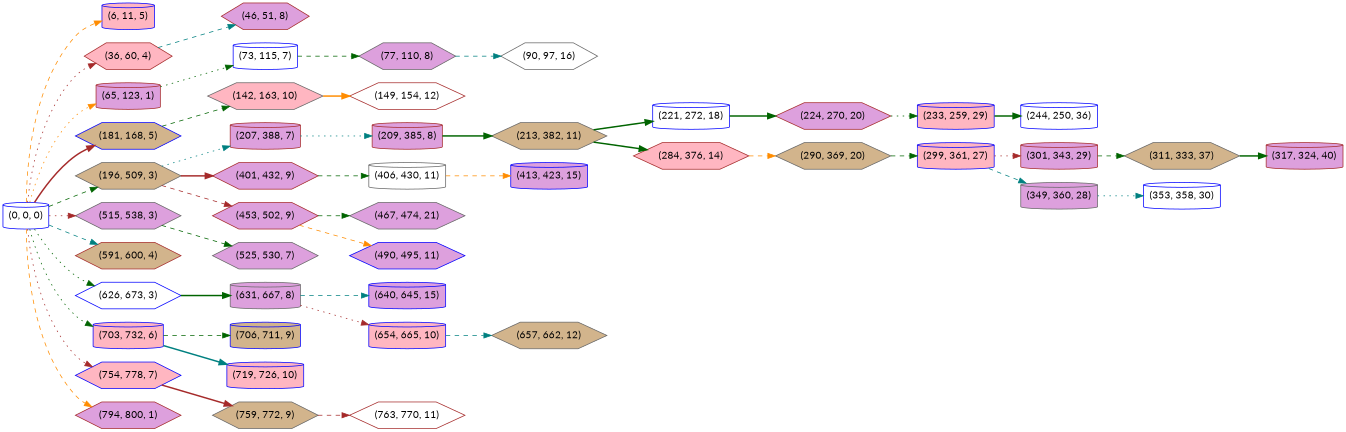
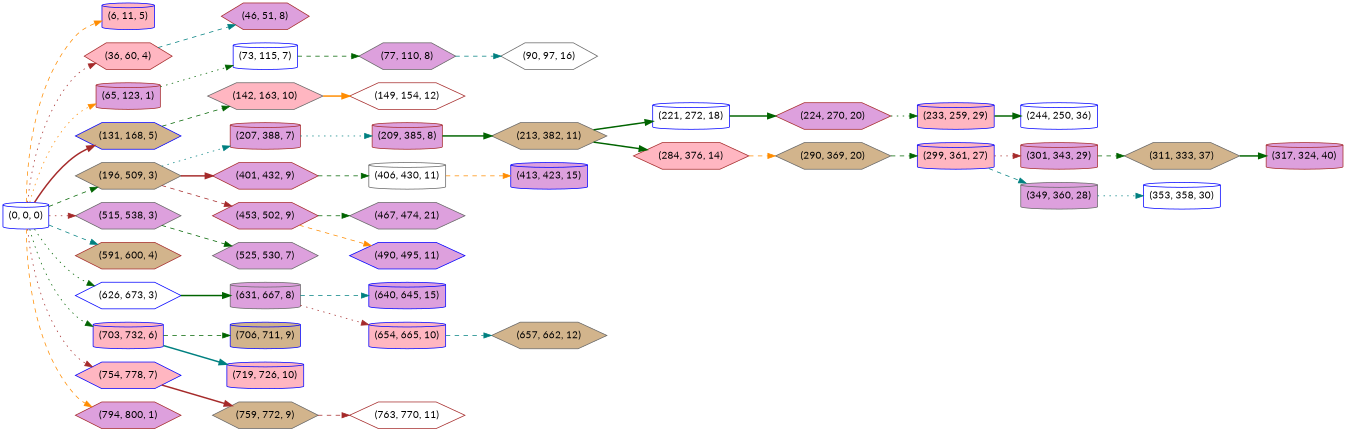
node "(181, 168, 5)": label "(181, 168, 5)" -> "(131, 168, 5)"
